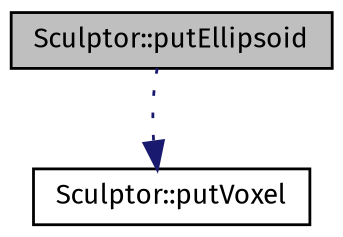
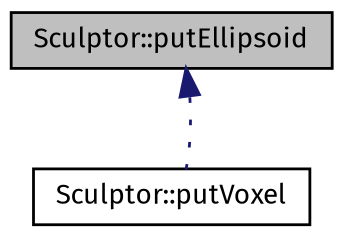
edge "Sculptor::putEllipsoid" -> "Sculptor::putVoxel": reversed
